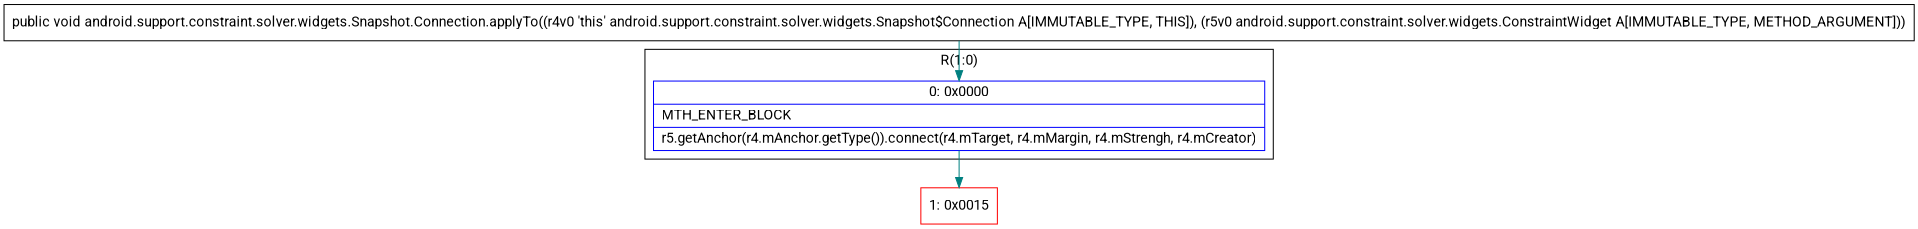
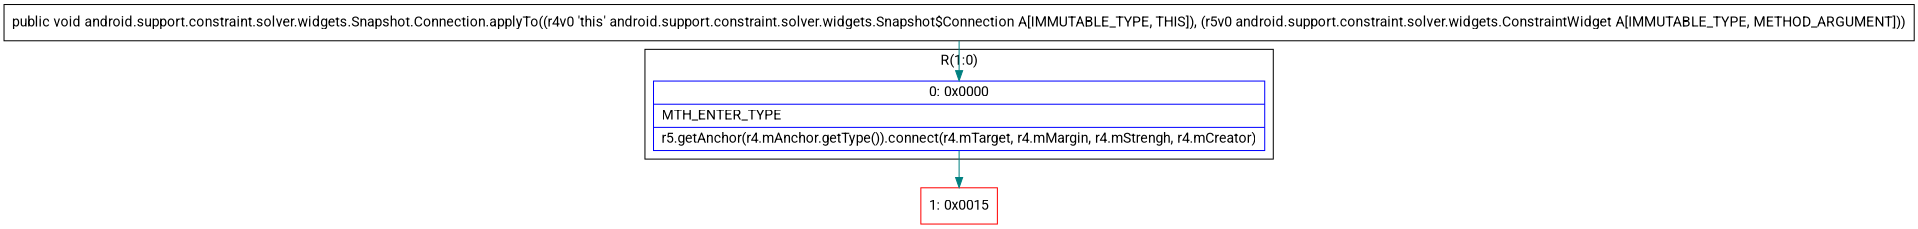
node "0: 0x0000": text "MTH_ENTER_BLOCK" -> "MTH_ENTER_TYPE"
